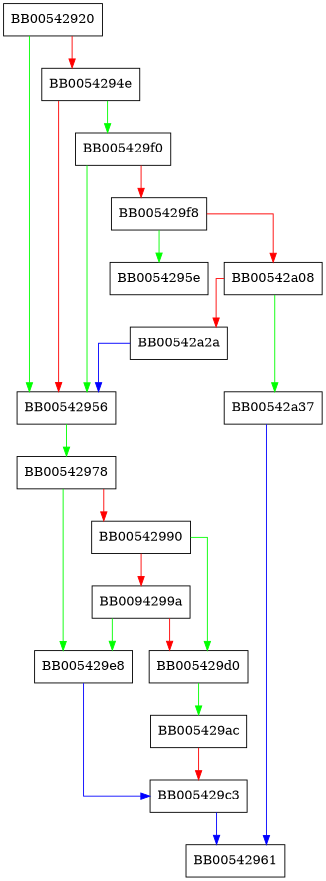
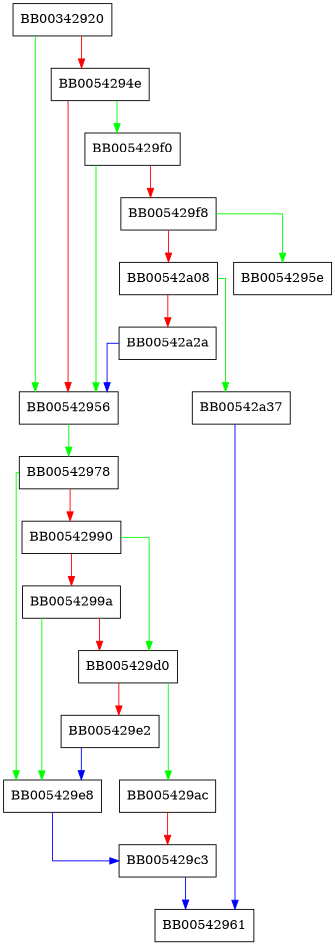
node "BB00542920": label "BB00542920" -> "BB00342920"
node "BB0094299a": label "BB0094299a" -> "BB0054299a"
node "BB005429e2": added
